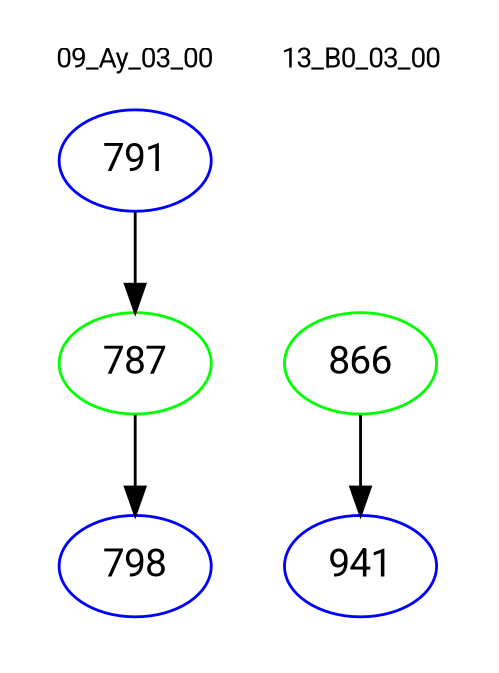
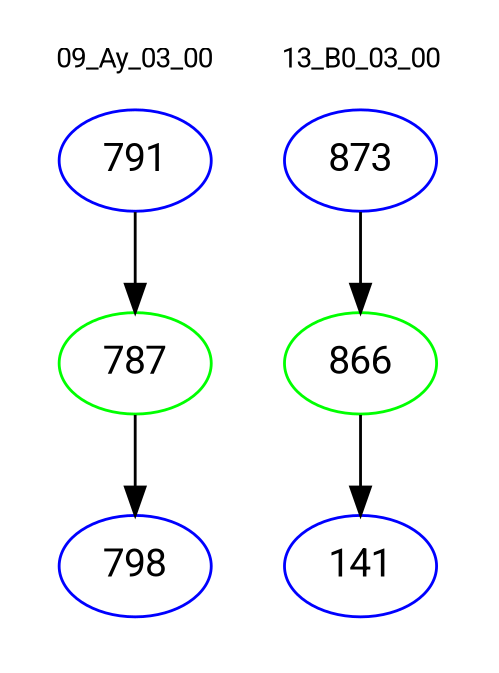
node "873": added
node "941": label "941" -> "141"
